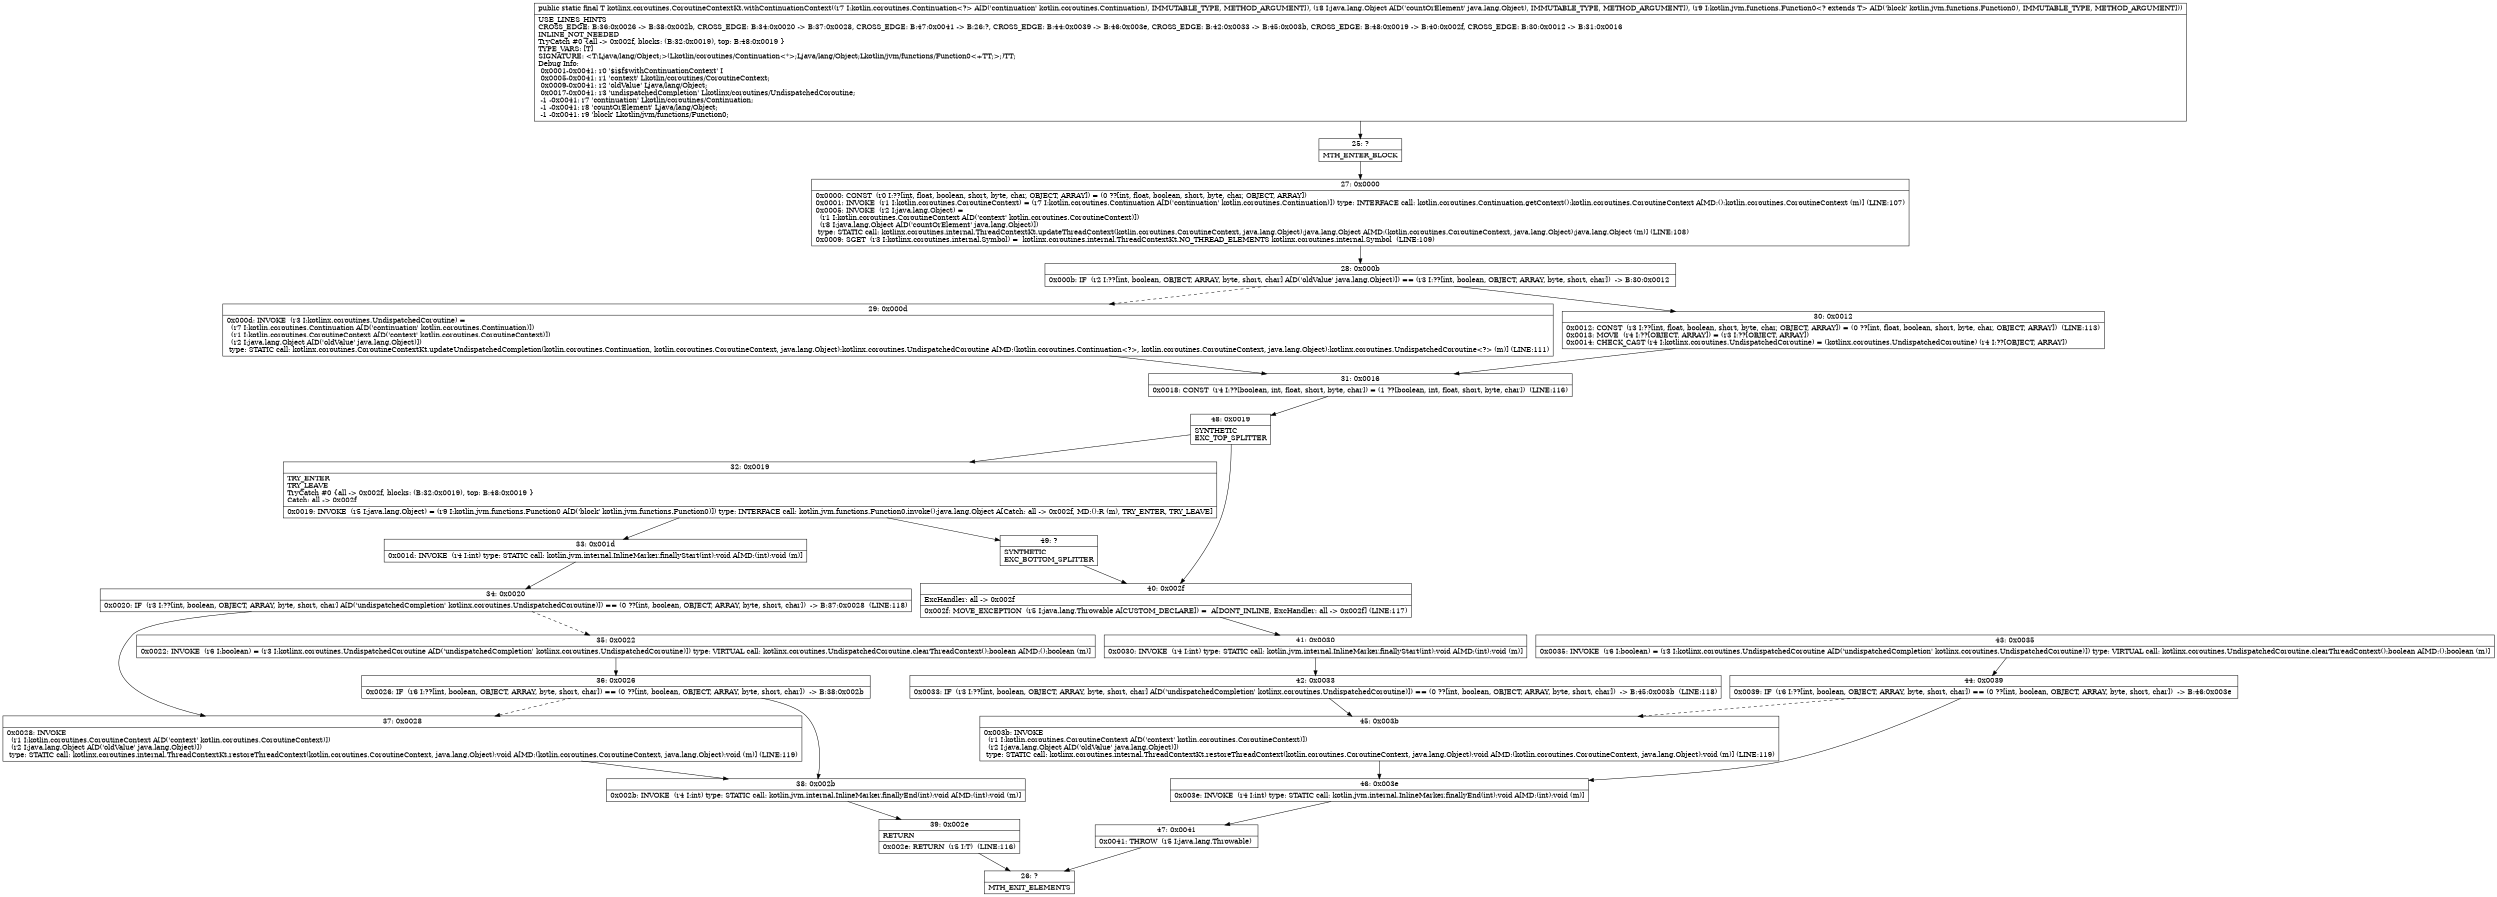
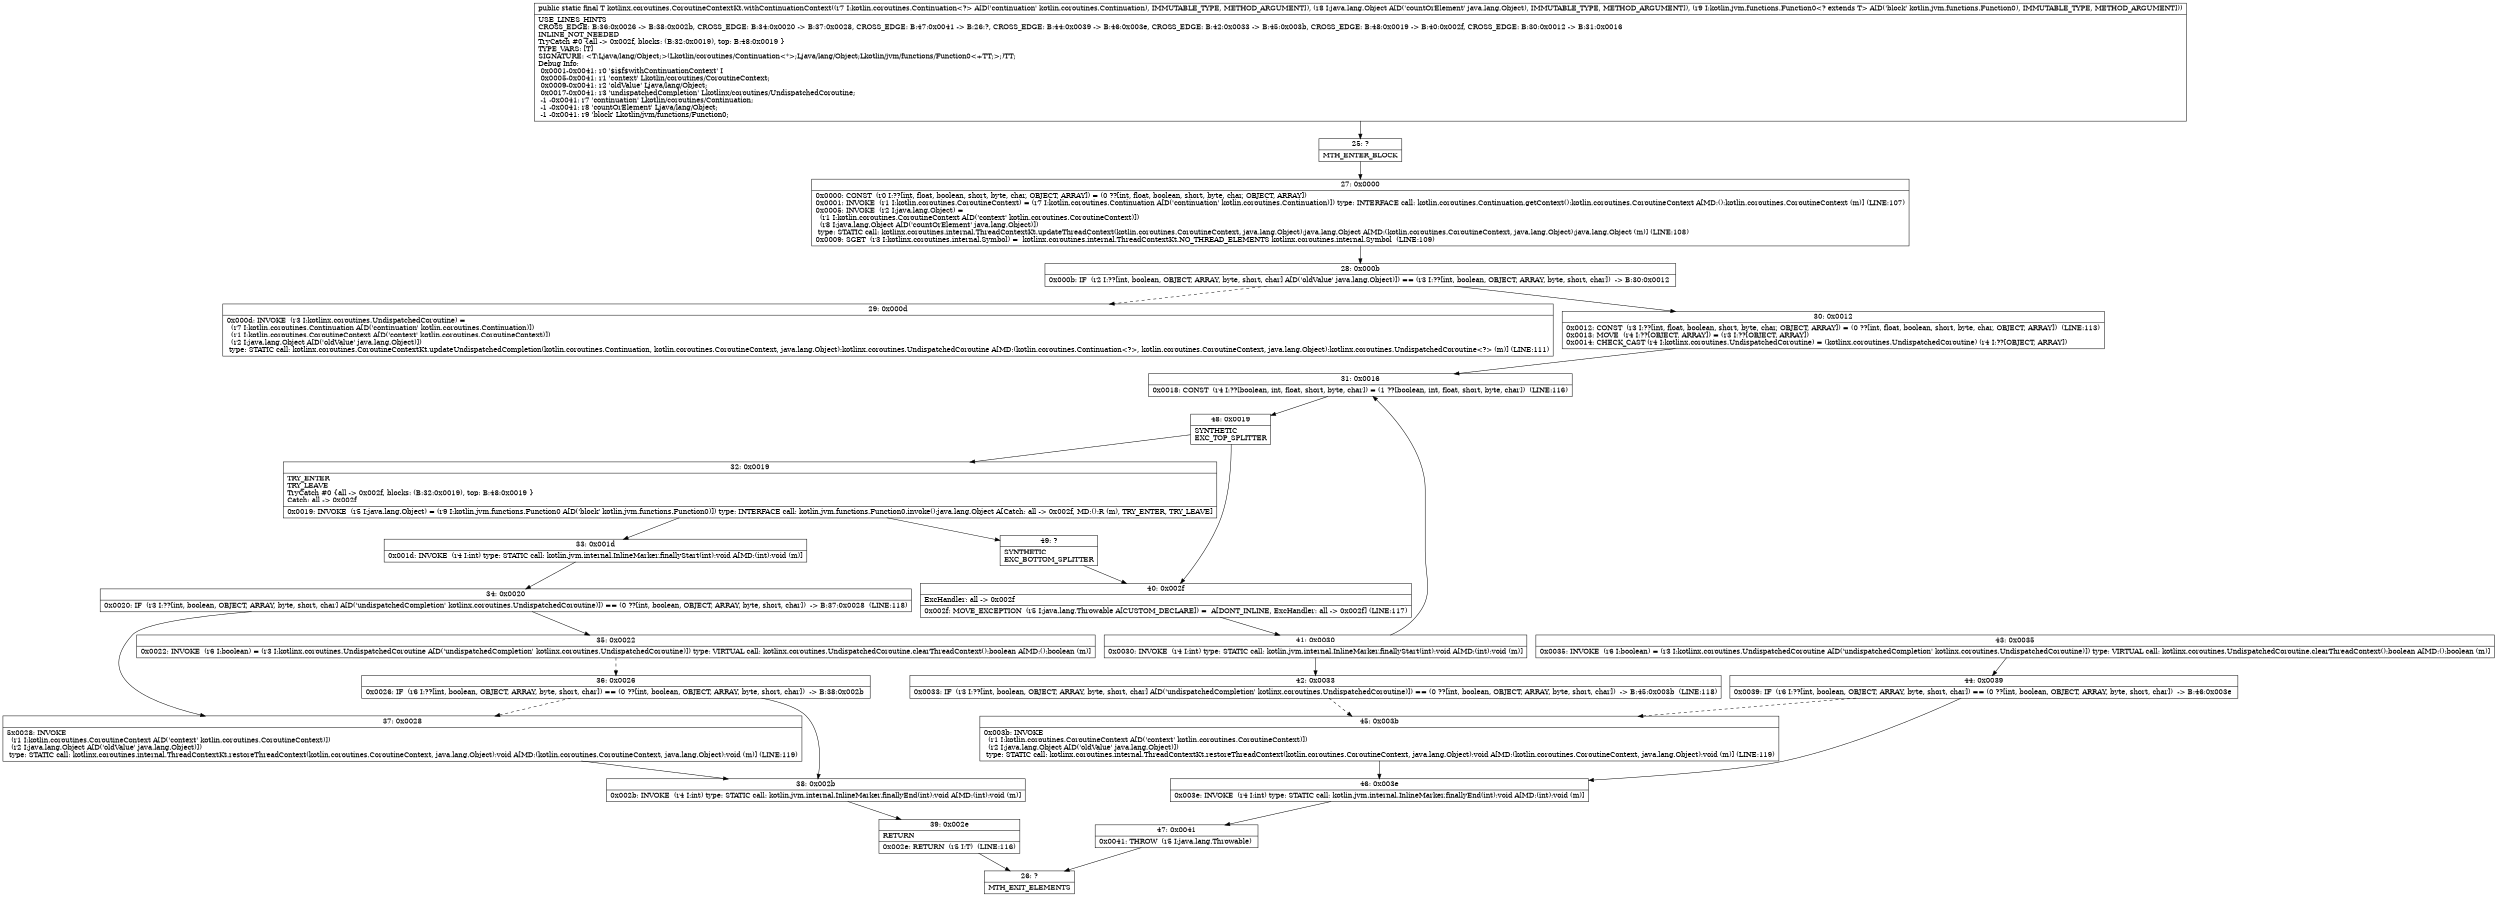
edge "29: 0x000d" -> "31: 0x0016": now "41: 0x0030" -> "31: 0x0016"
edge "34: 0x0020" -> "35: 0x0022": style dashed -> solid
edge "35: 0x0022" -> "36: 0x0026": style solid -> dashed
edge "42: 0x0033" -> "45: 0x003b": style solid -> dashed
node "37: 0x0028": text "0x0028: INVOKE" -> "5x0028: INVOKE"
